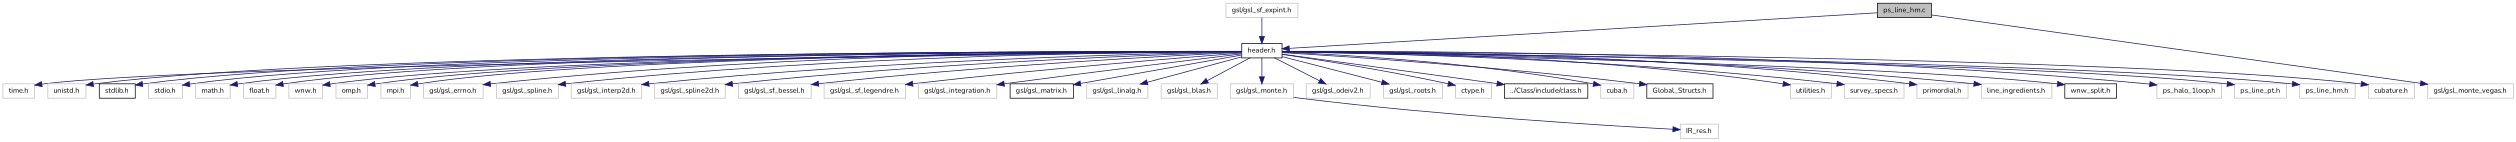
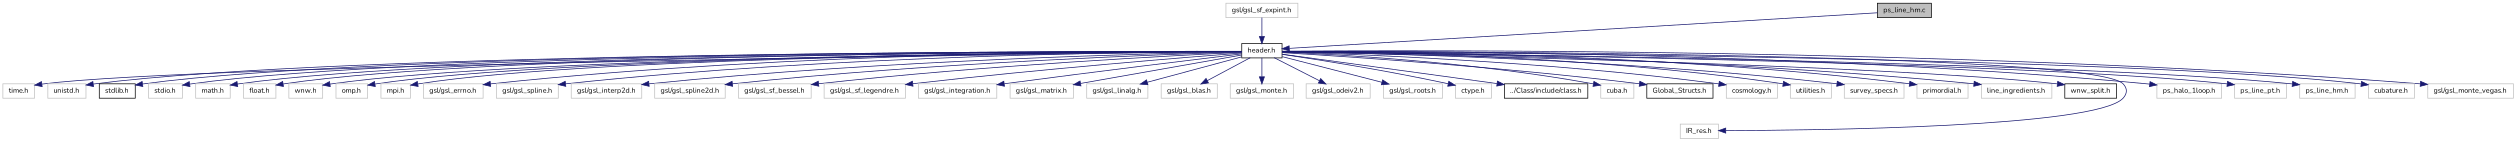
edge "ps_line_hm.c" -> "gsl/gsl_monte_vegas.h": now "header.h" -> "gsl/gsl_monte_vegas.h"
node "gsl/gsl_matrix.h": color black -> grey75
node "cosmology.h": added
edge "gsl/gsl_monte.h" -> "IR_res.h": now "header.h" -> "IR_res.h"
